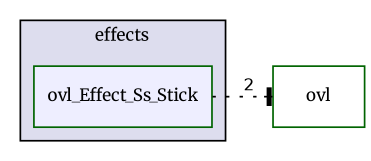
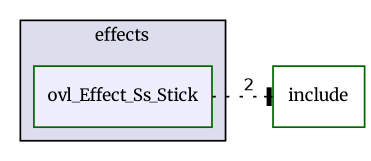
node "ovl": label "ovl" -> "include"
